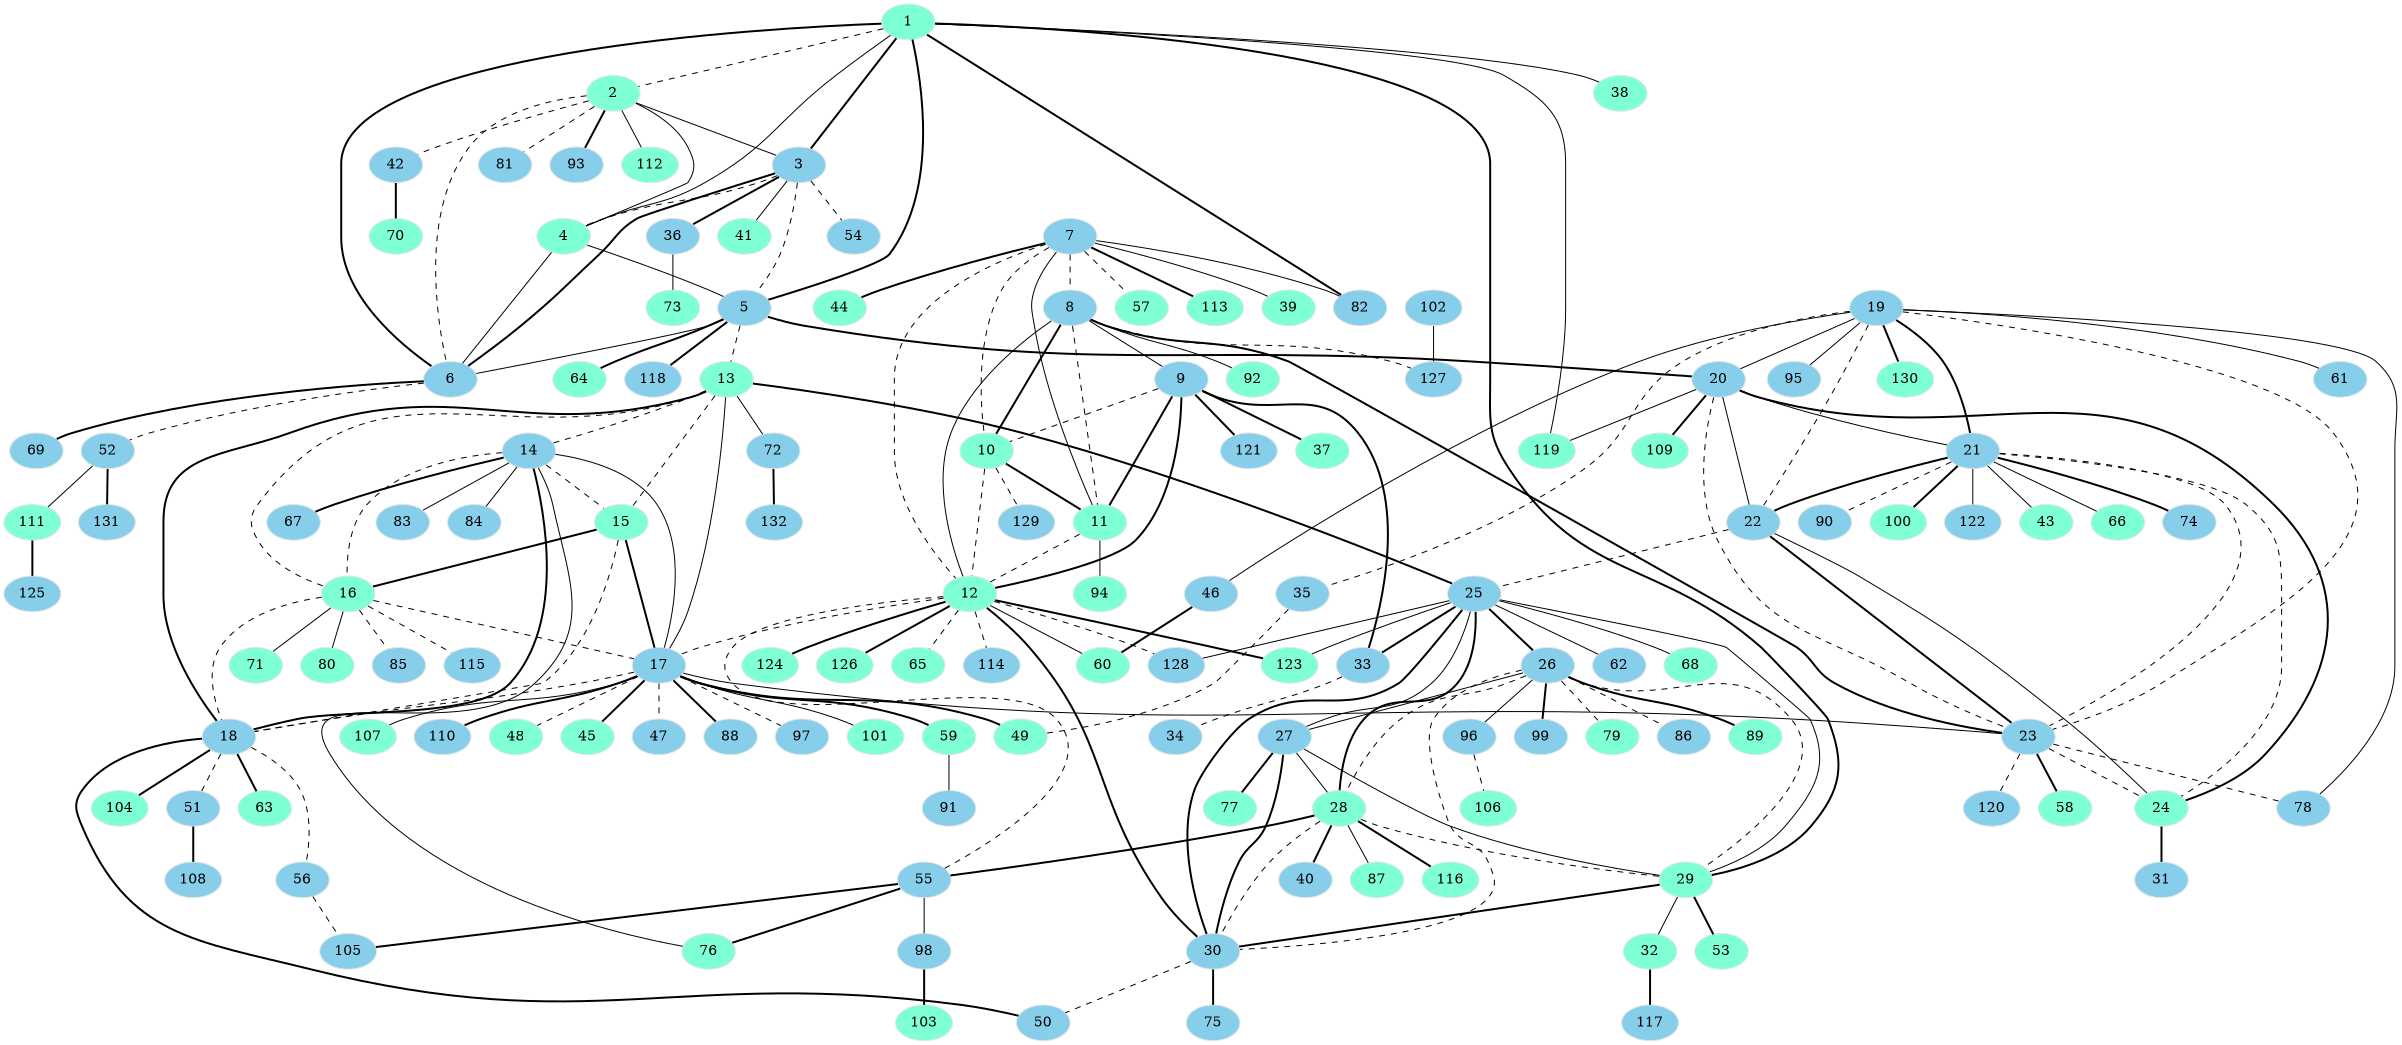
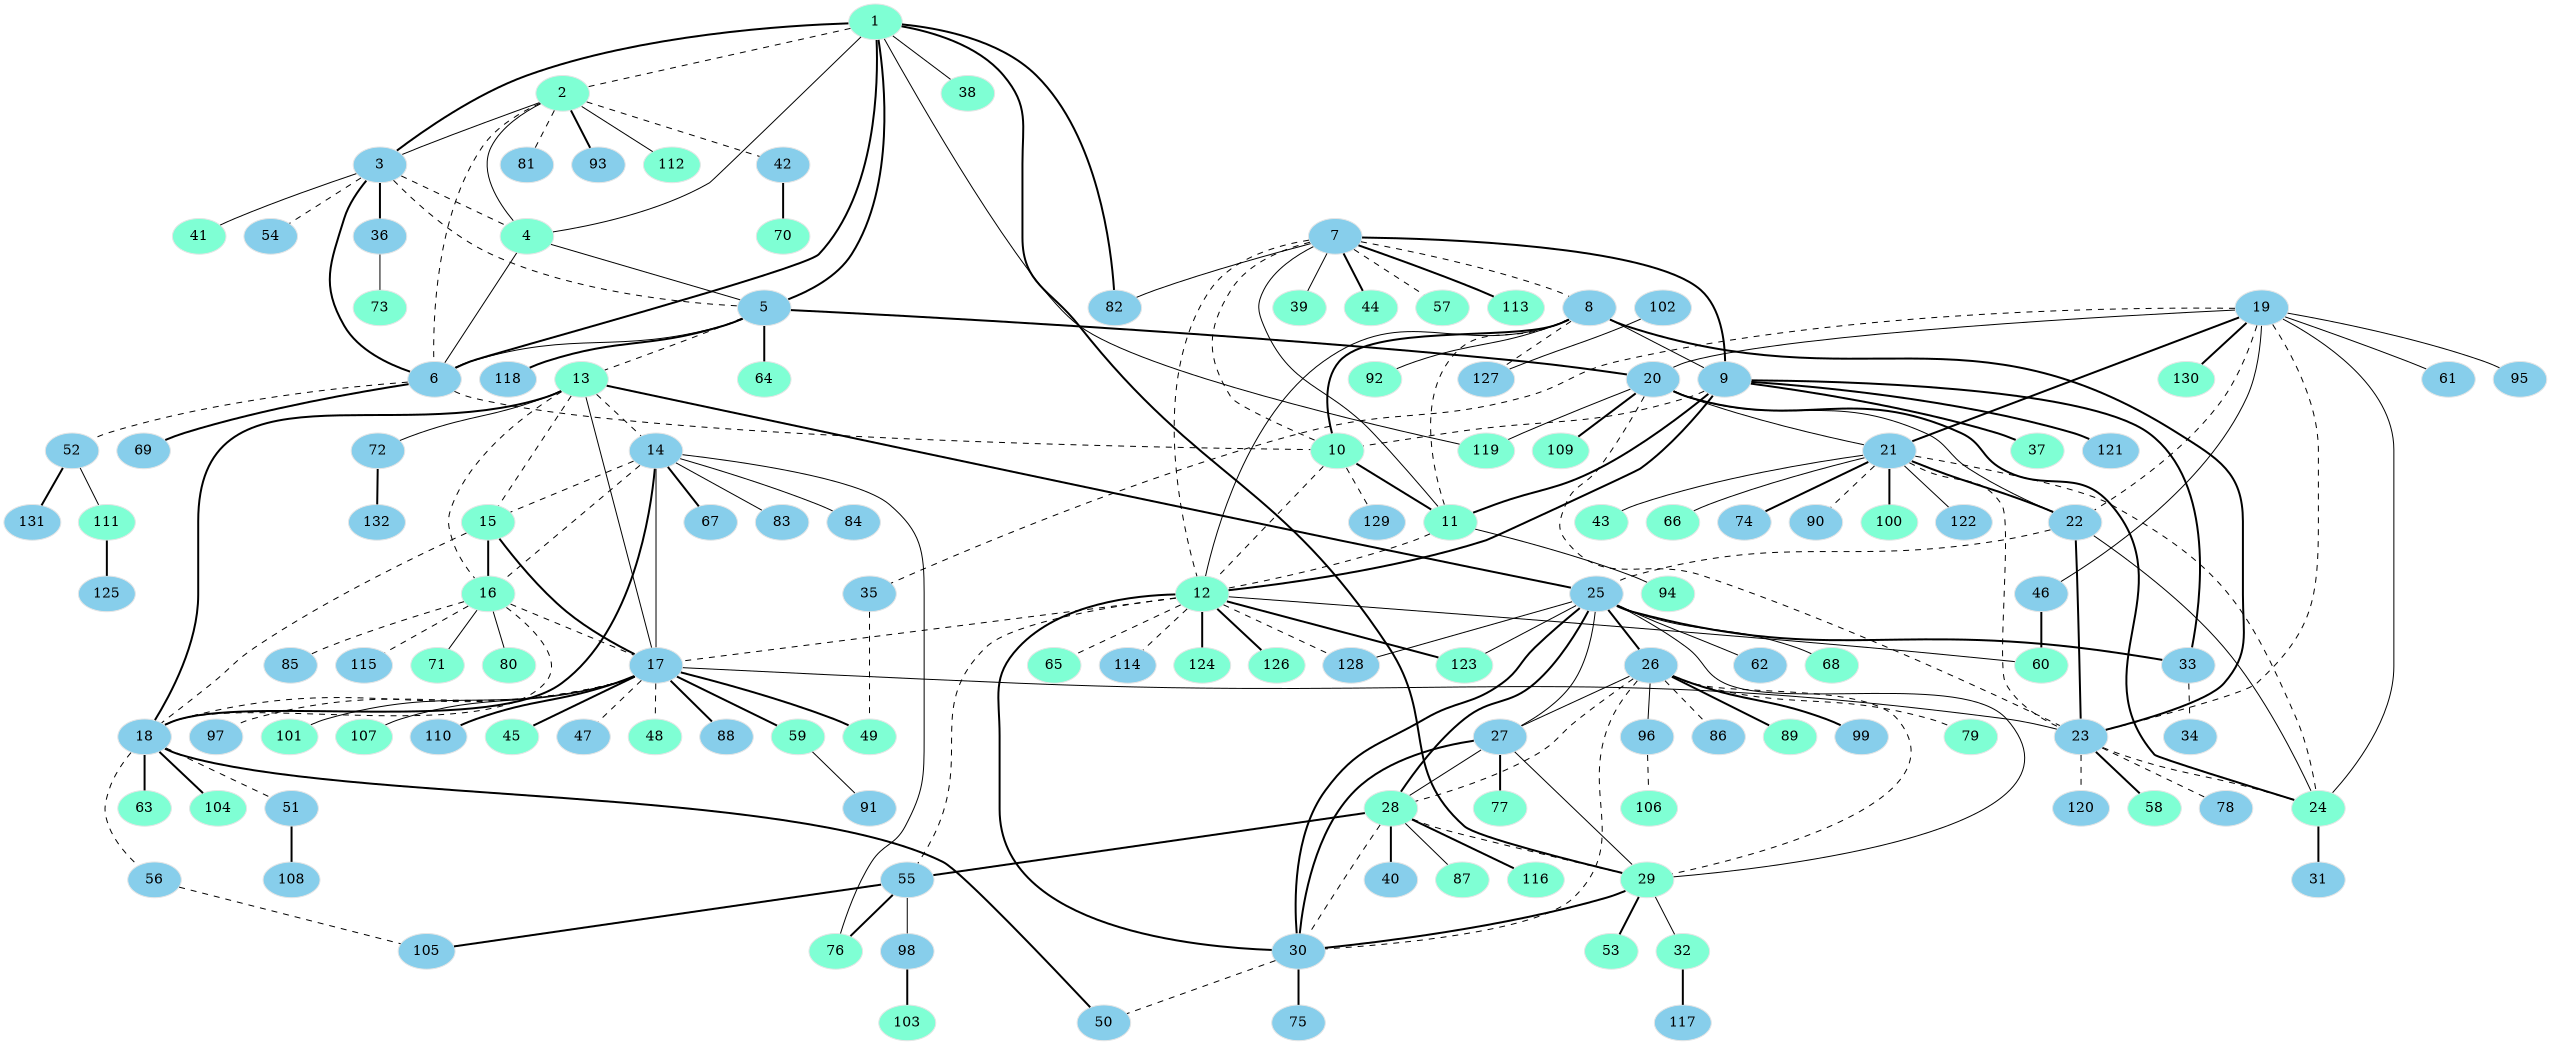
edge "7" -- "9": added
edge "19" -- "78": now "19" -- "24"
edge "6" -- "10": added
